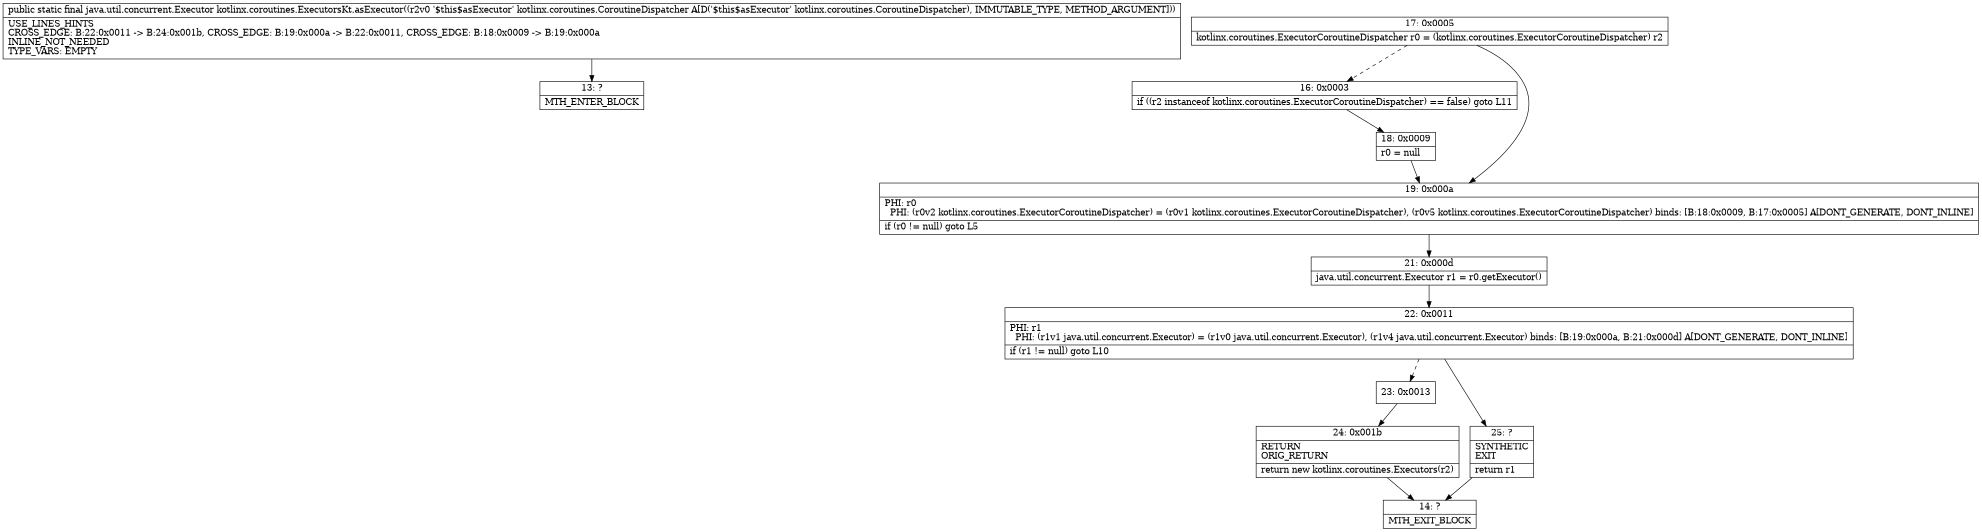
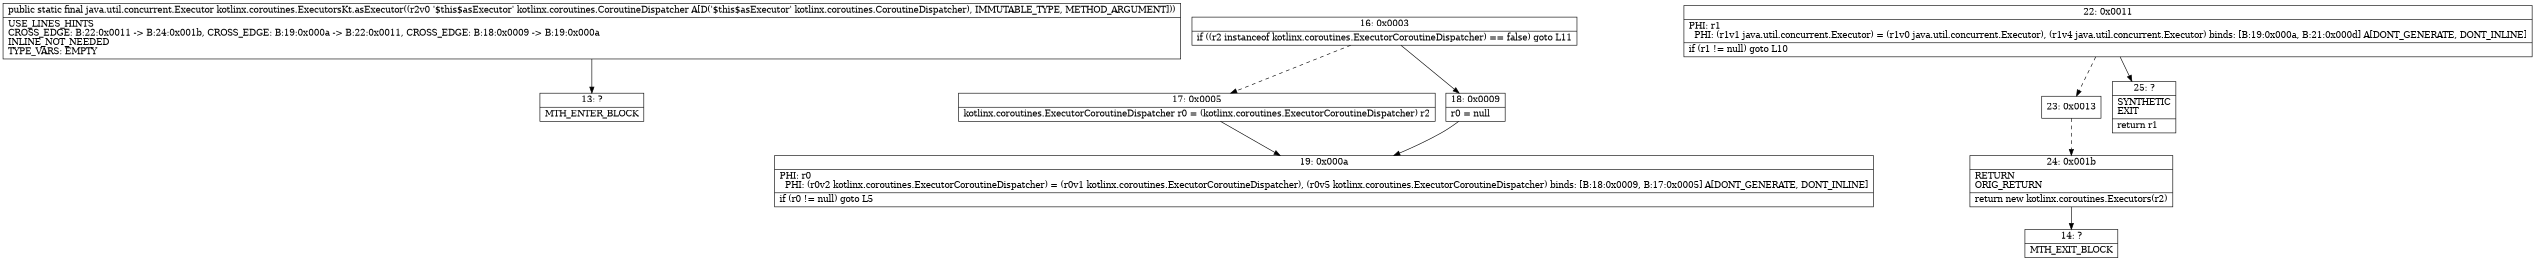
edge "17: 0x0005" -> "16: 0x0003": reversed
node "21: 0x000d": removed
edge "23: 0x0013" -> "24: 0x001b": style solid -> dashed
edge "25: ?" -> "14: ?": removed
